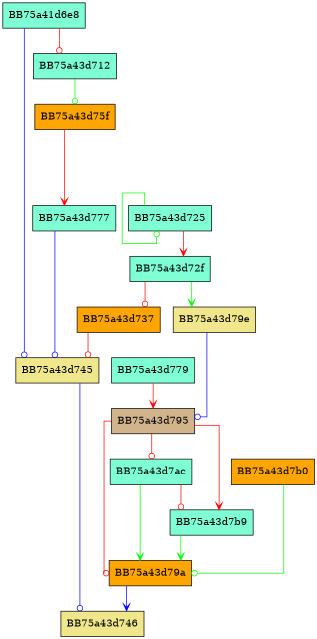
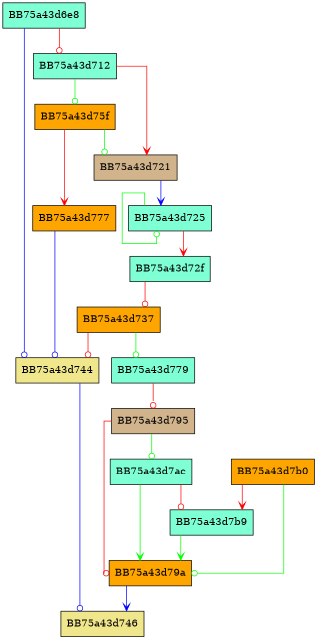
node "BB75a41d6e8": label "BB75a41d6e8" -> "BB75a43d6e8"
node "BB75a43d721": added
node "BB75a43d777": fillcolor aquamarine -> orange
node "BB75a43d79e": removed
edge "BB75a43d737" -> "BB75a43d779": added
node "BB75a43d745": label "BB75a43d745" -> "BB75a43d744"
edge "BB75a43d779" -> "BB75a43d795": arrowhead vee -> odot
edge "BB75a43d795" -> "BB75a43d7ac": color red -> green
edge "BB75a43d795" -> "BB75a43d7b9": now "BB75a43d7b0" -> "BB75a43d7b9"
